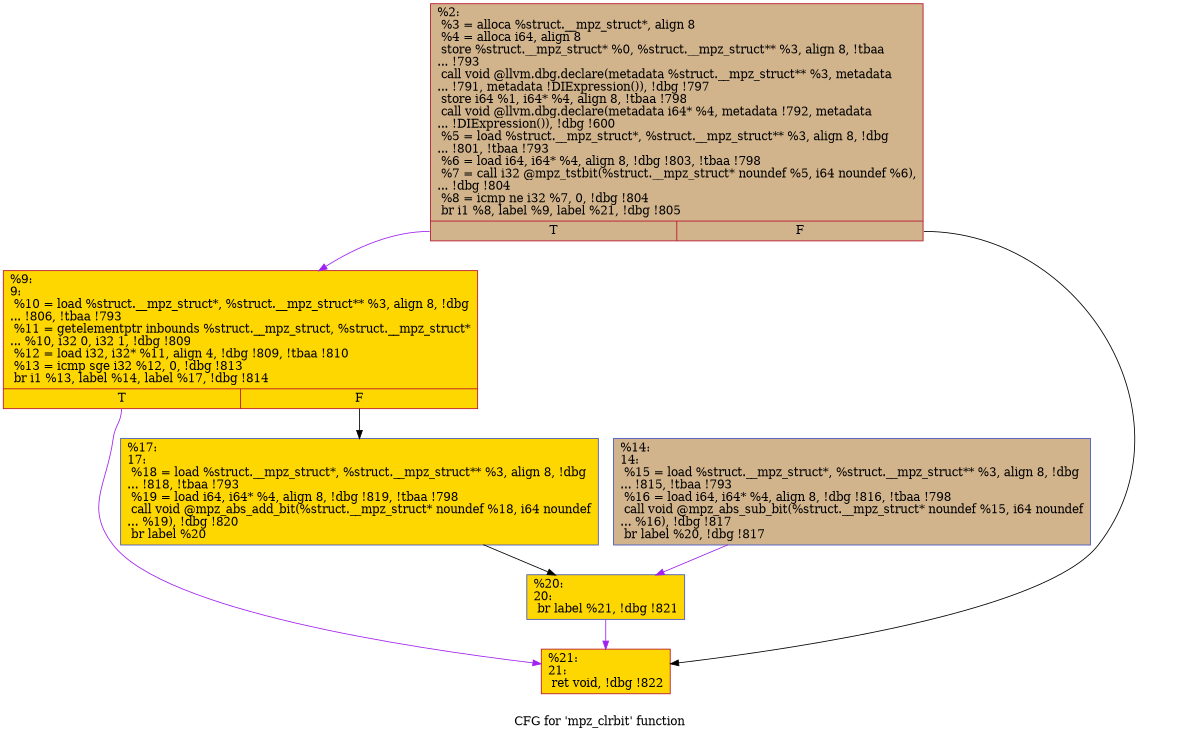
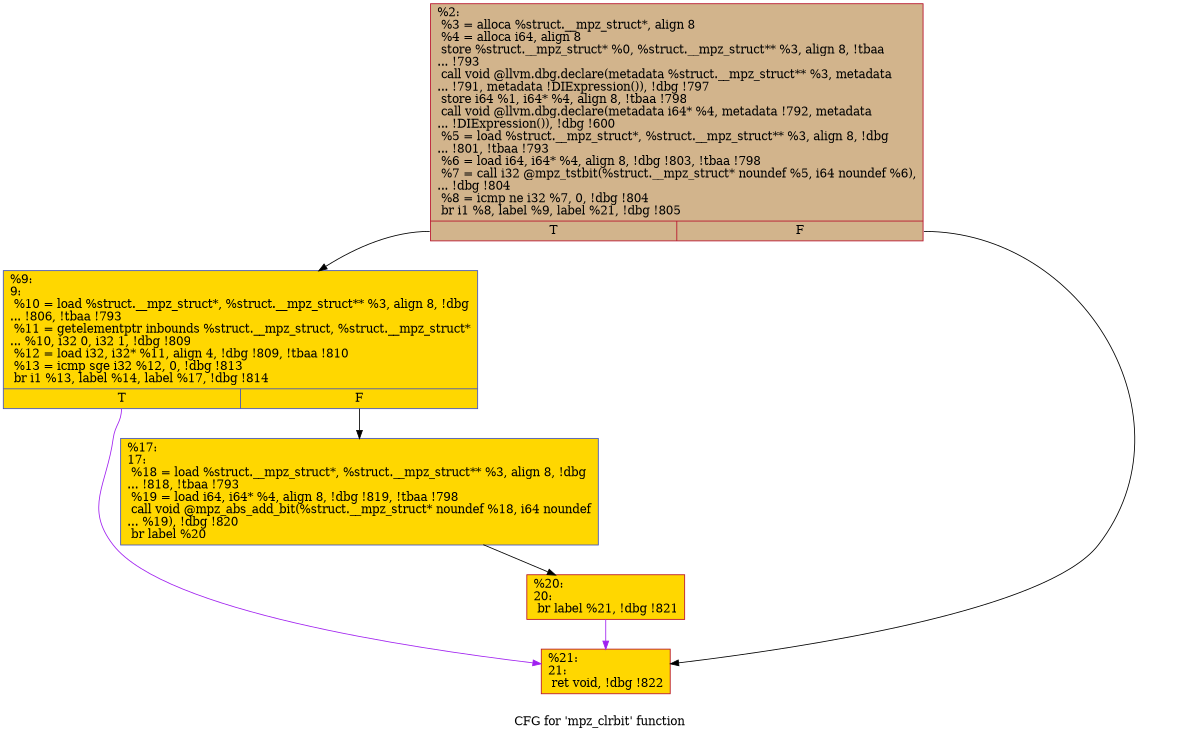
edge "%2:" -> "%9:": color purple -> black
node "%9:": color #b70d28ff -> #3d50c3ff
node "%14:": removed
node "%20:": color #3d50c3ff -> #b70d28ff
